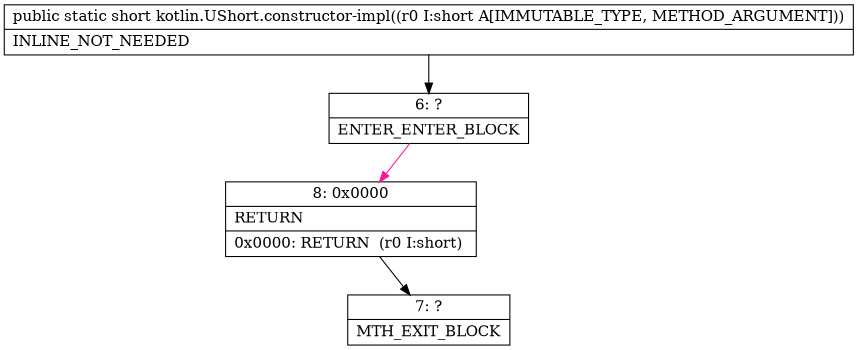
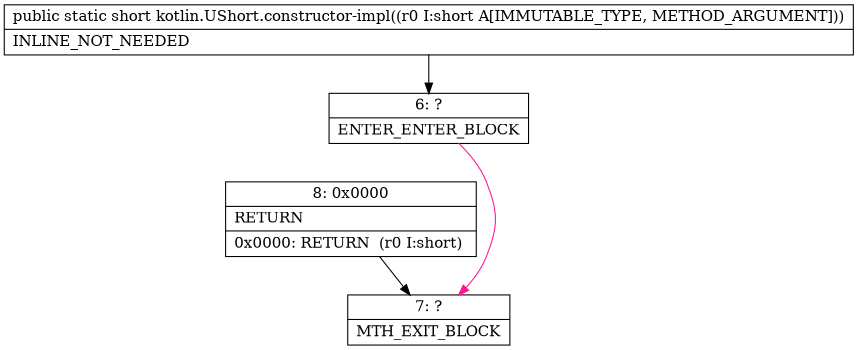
edge "6: ?" -> "8: 0x0000": now "6: ?" -> "7: ?"
